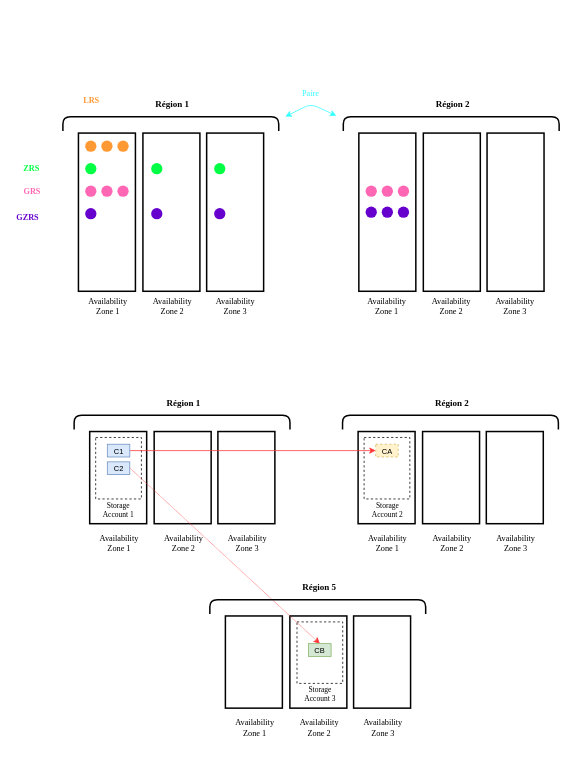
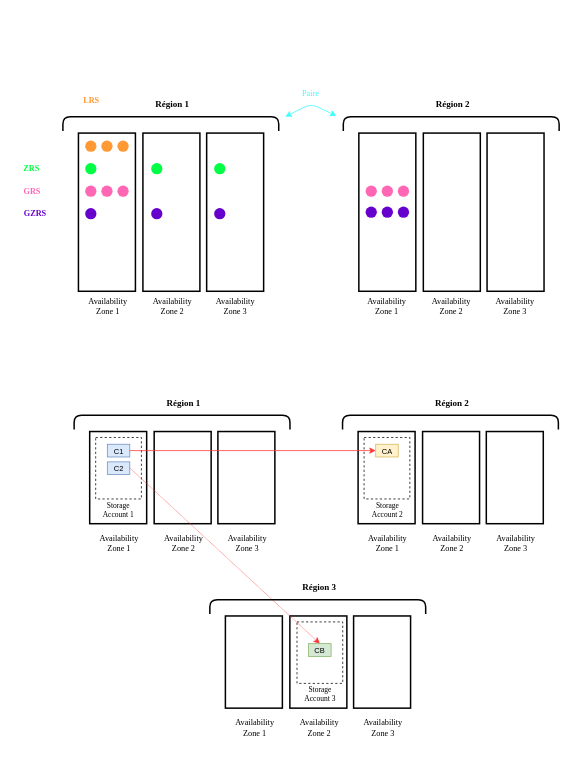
node "GZRS": moved (27, 217) -> (35, 213)
node "CA": style dashed -> solid
node "Région 5": label "Région 5" -> "Région 3"
